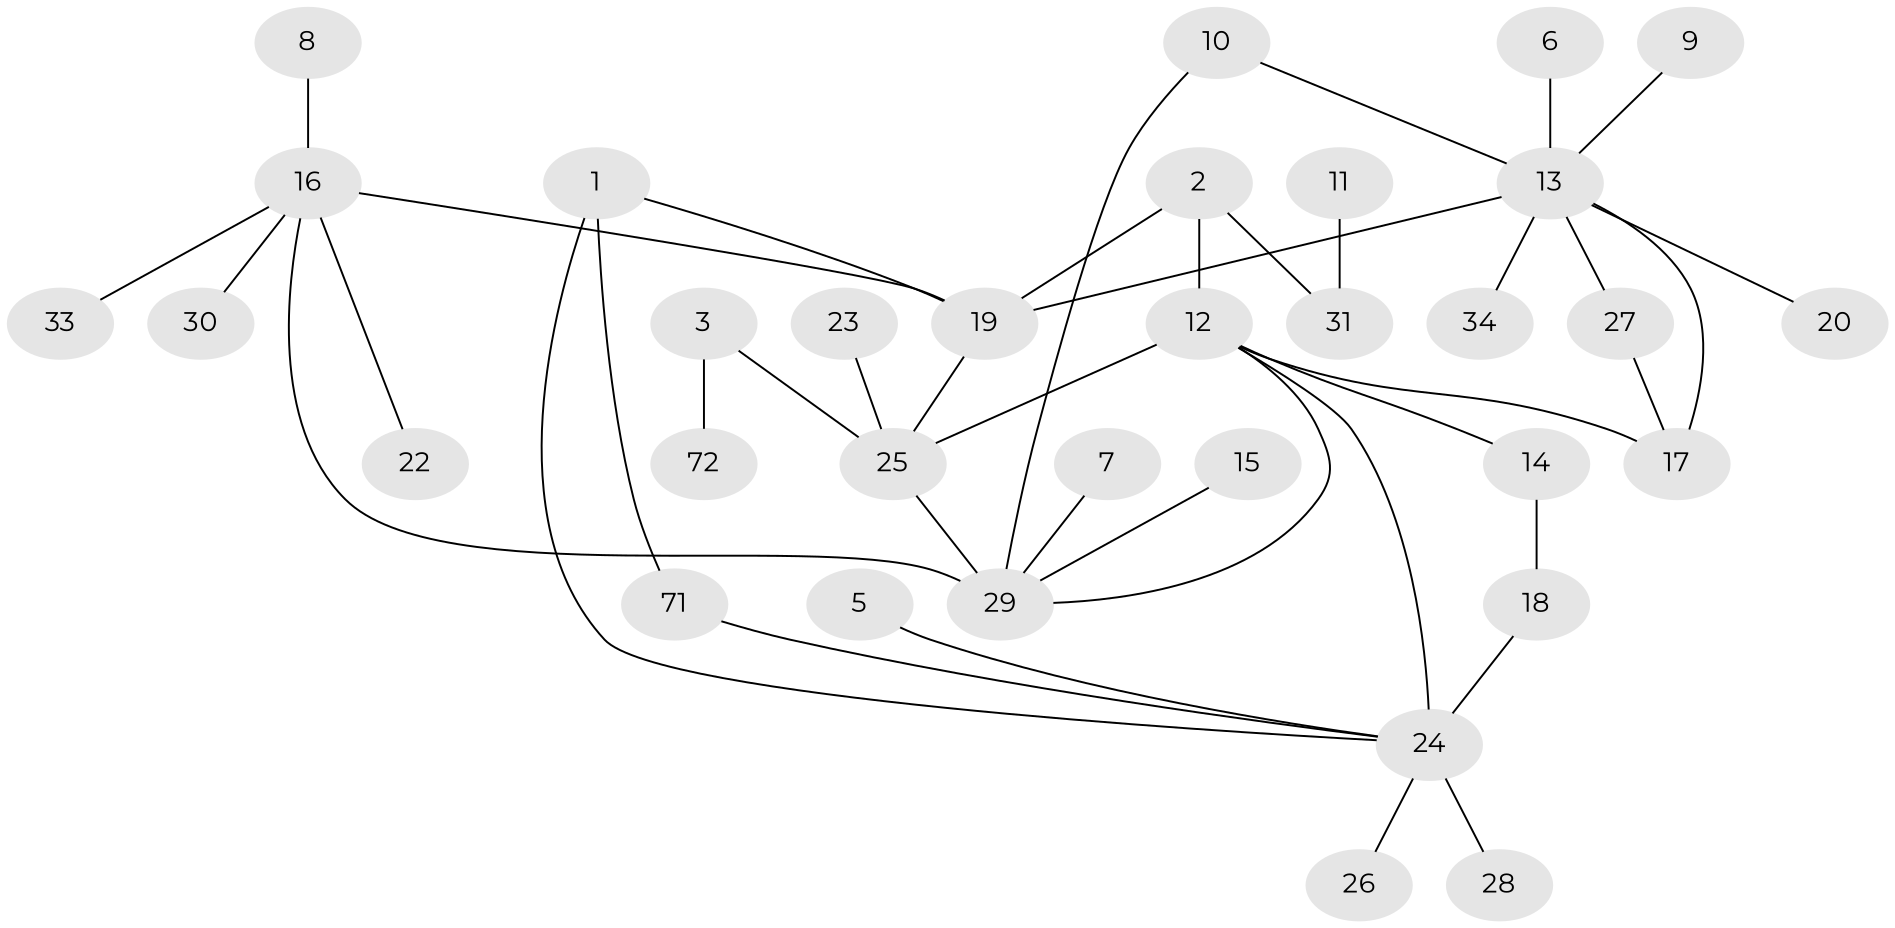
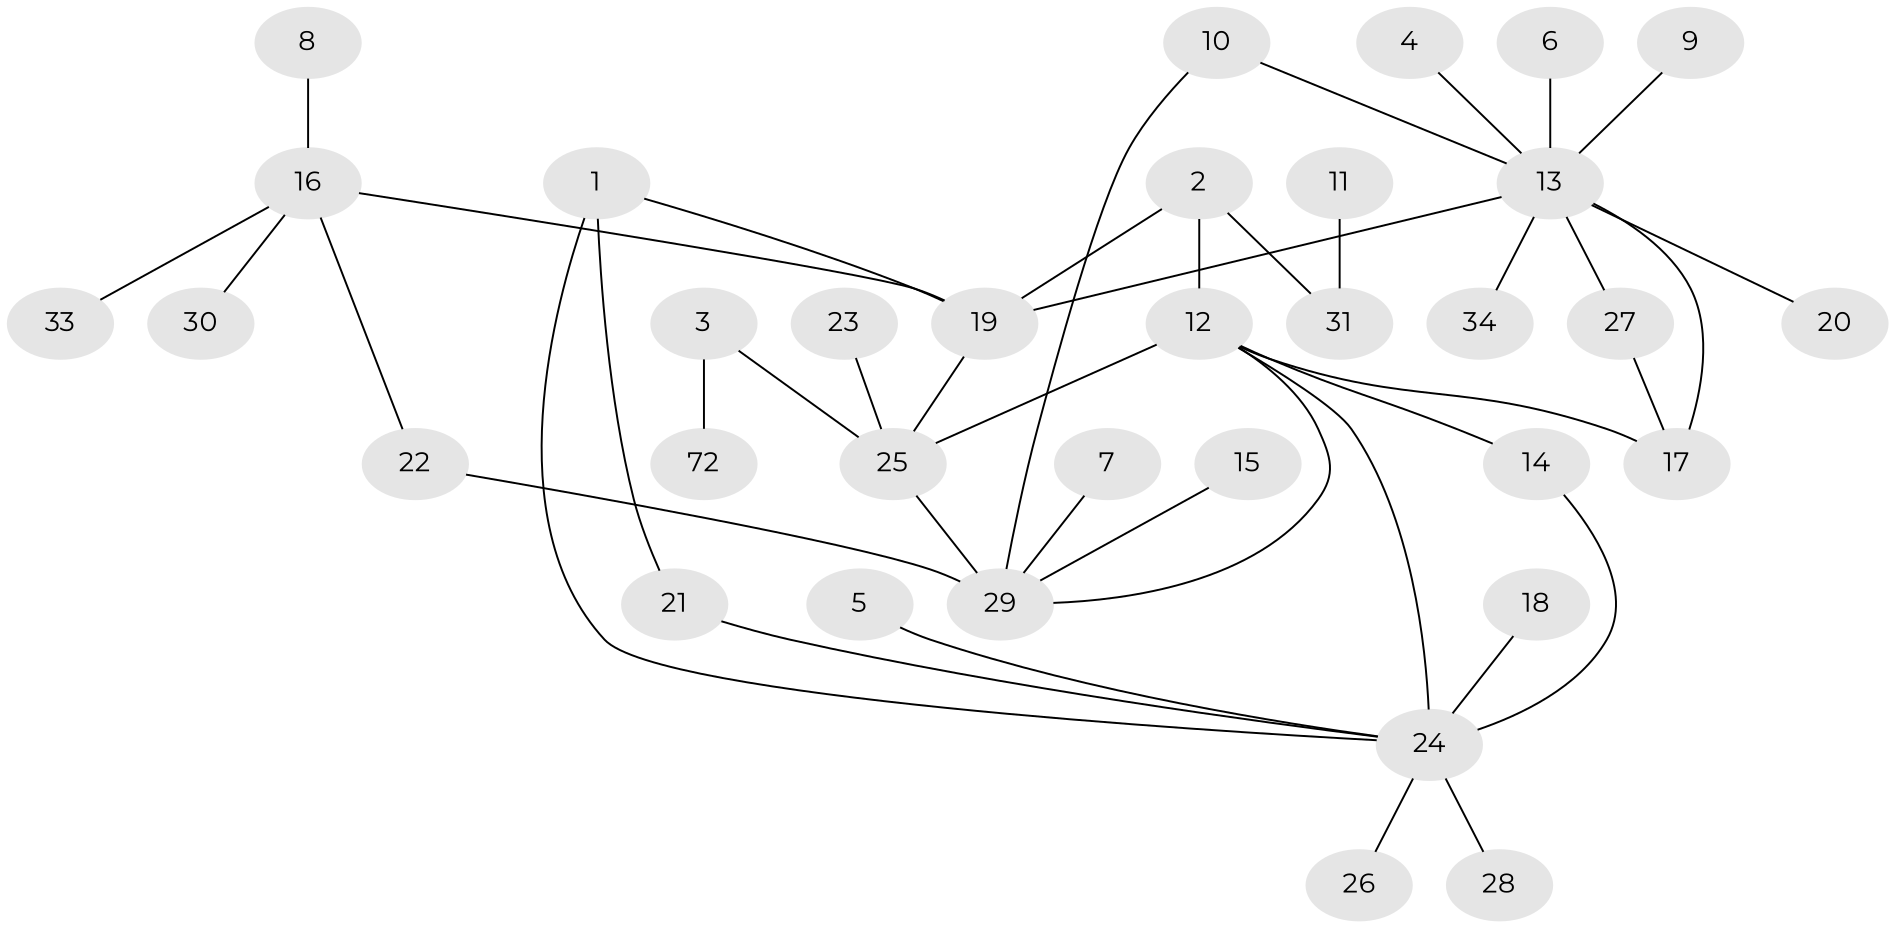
node "4": added
edge "14" -- "18": now "14" -- "24"
edge "16" -- "29": now "22" -- "29"
node "71": label "71" -> "21"
